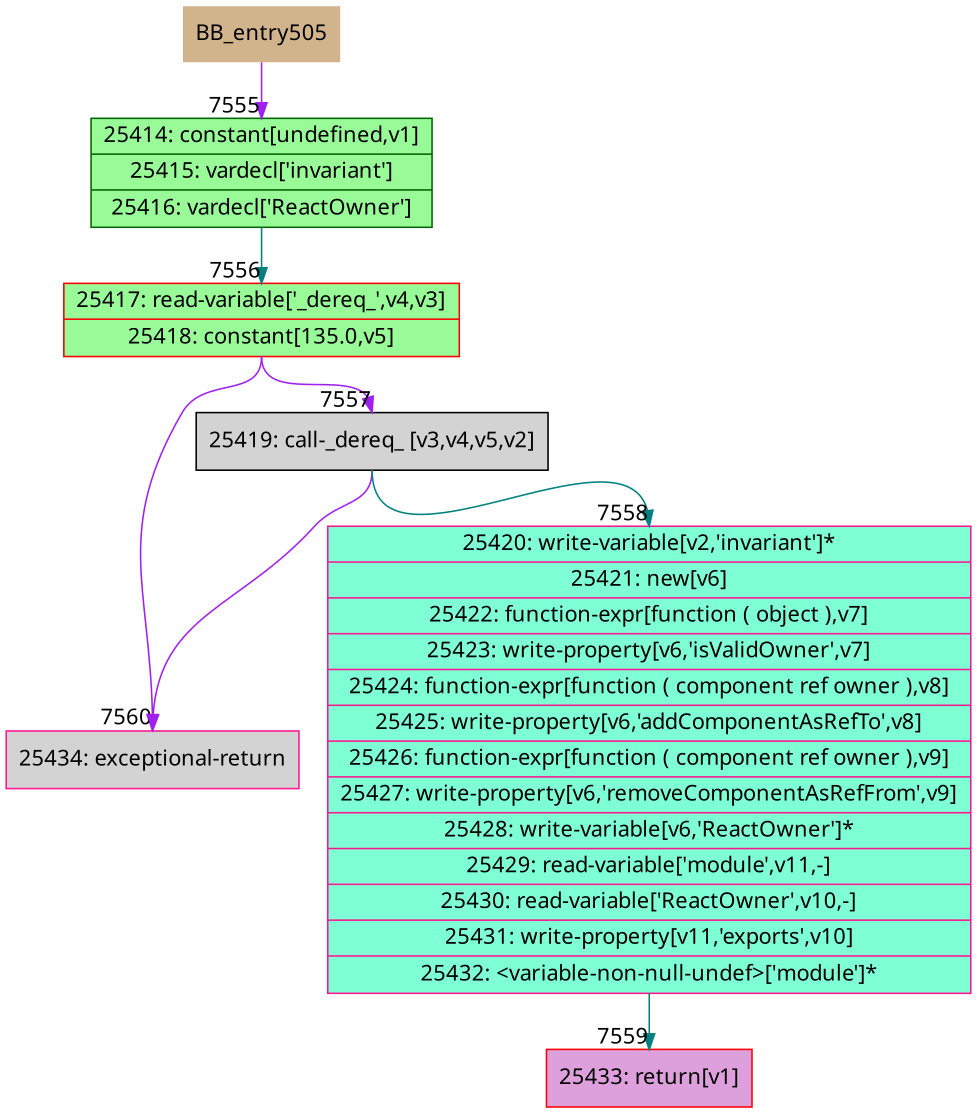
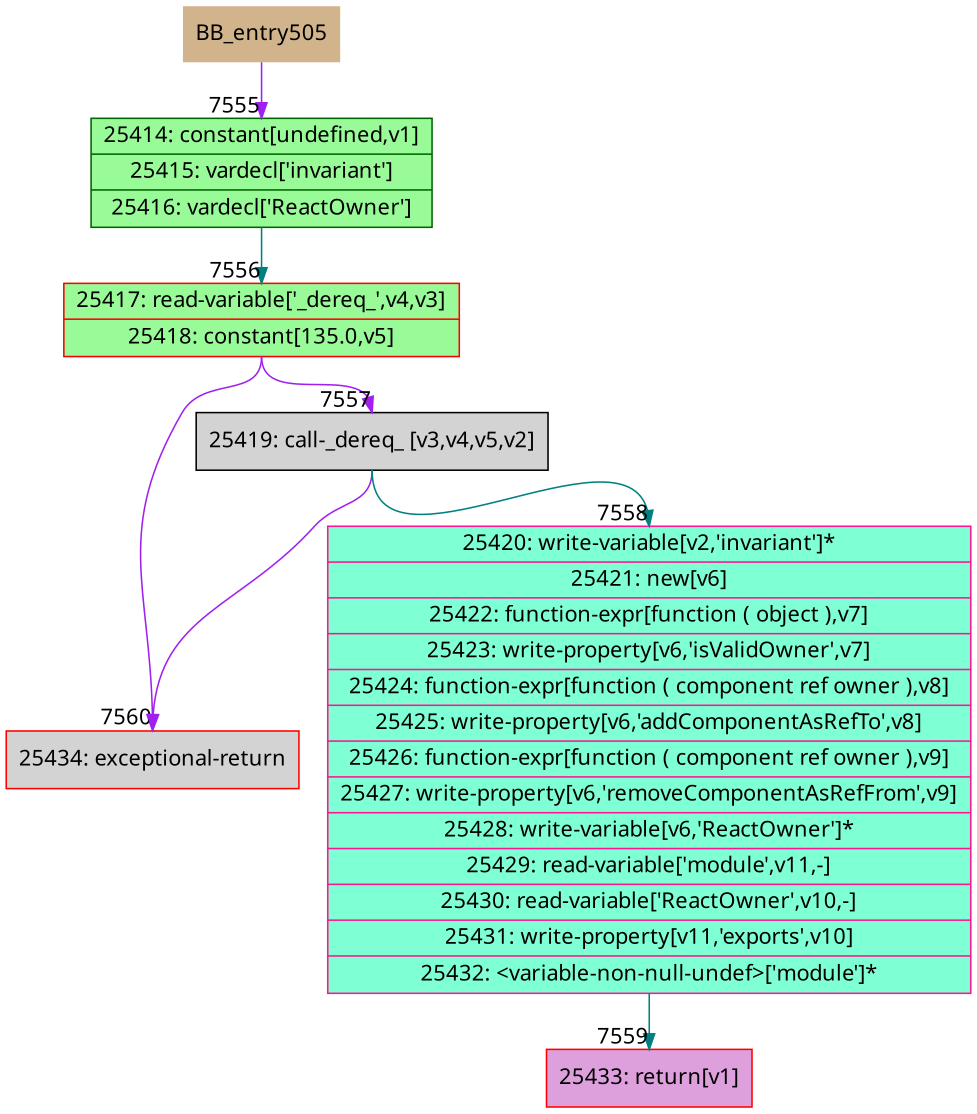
node "25434: exceptional-return": color deeppink -> red
